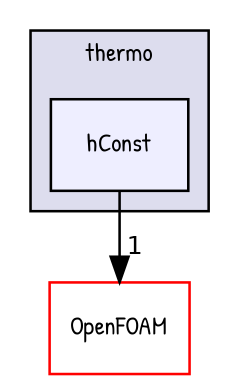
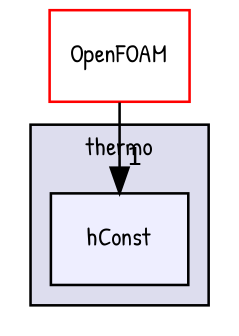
edge "hConst" -> "OpenFOAM": reversed
